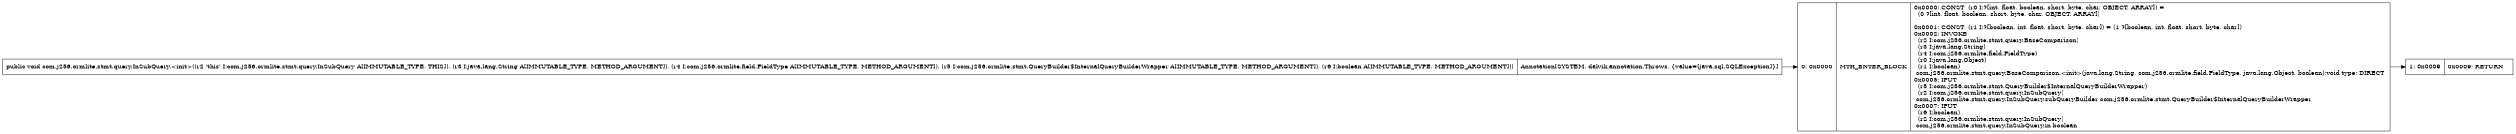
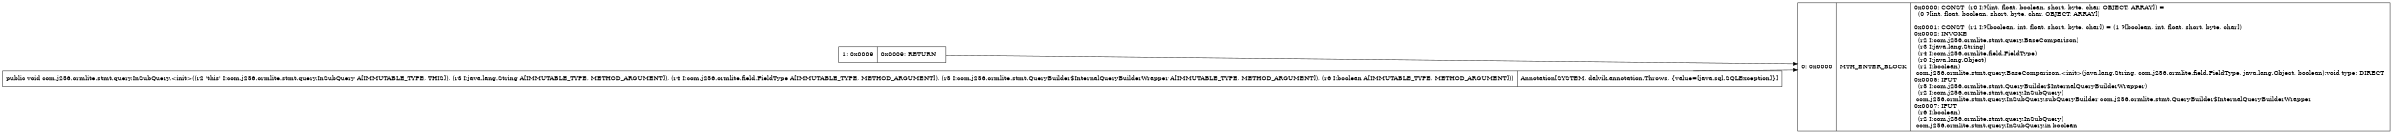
edge "0: 0x0000" -> "1: 0x0009": reversed
